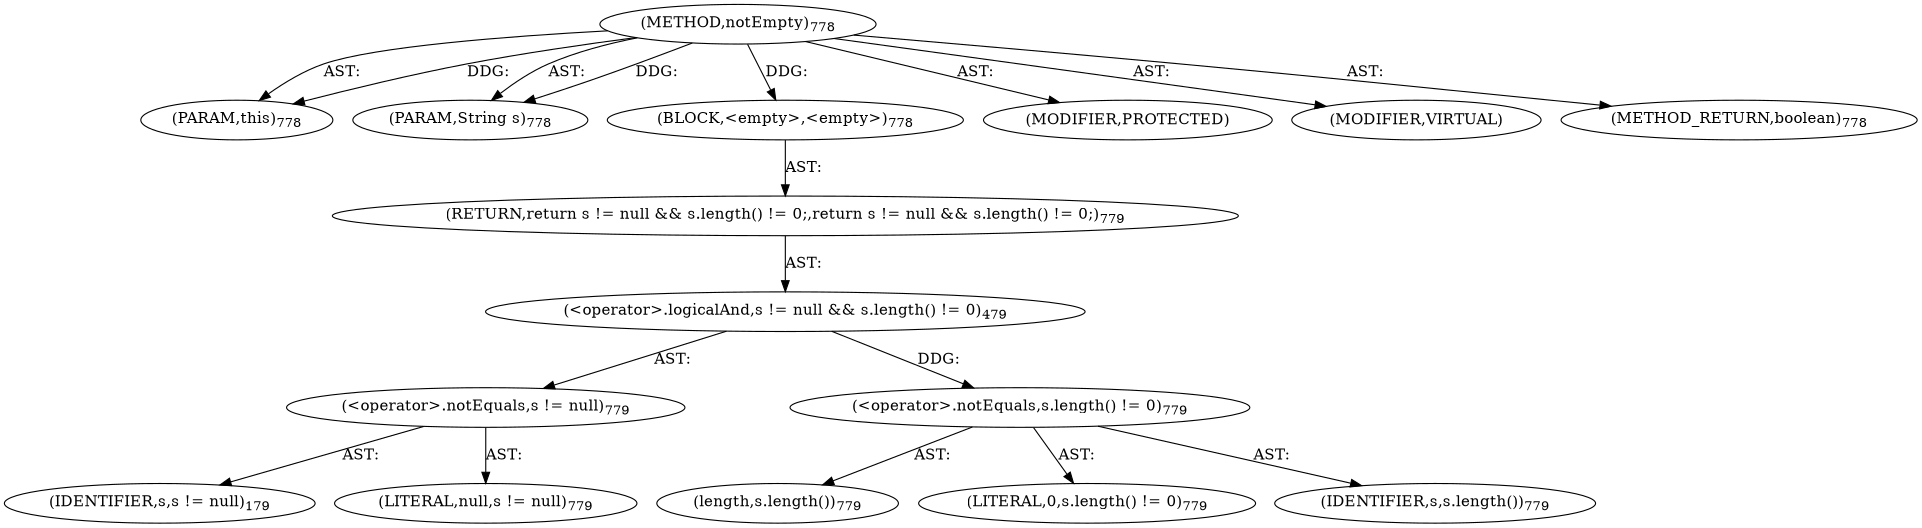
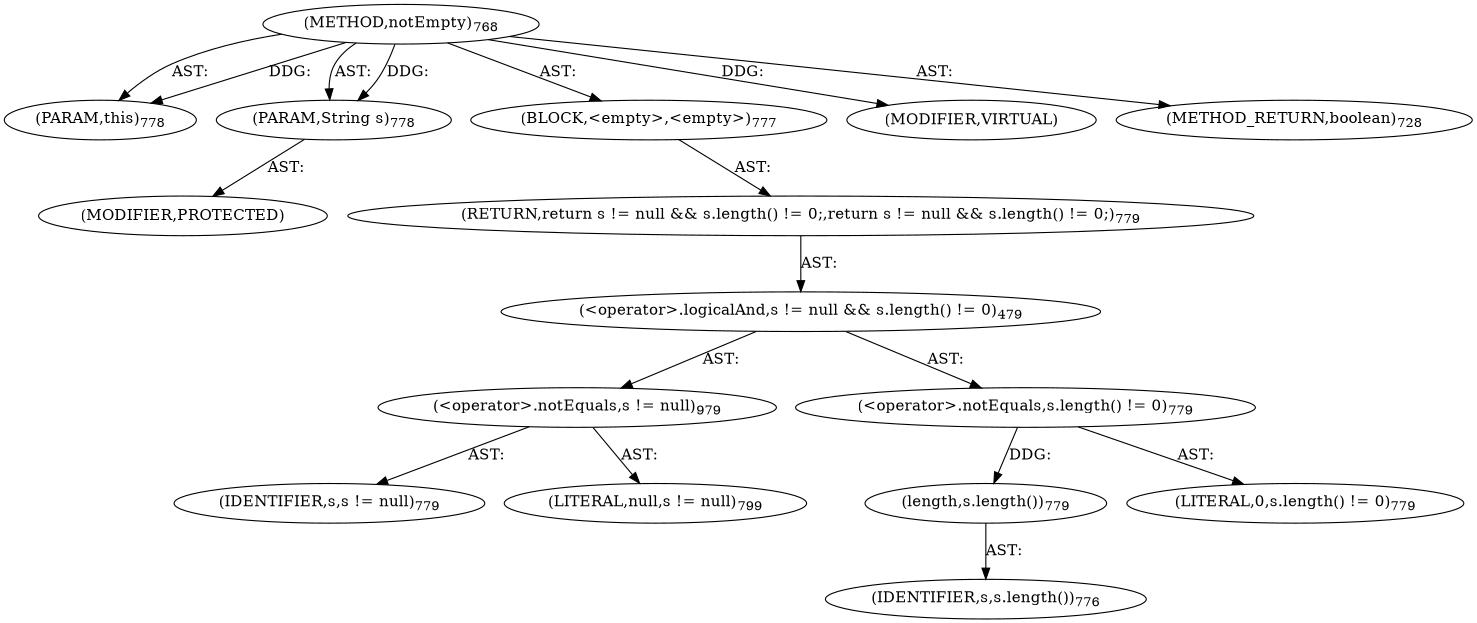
node "(METHOD,notEmpty)": text "778" -> "768"
edge "(METHOD,notEmpty)" -> "(MODIFIER,PROTECTED)": now "(PARAM,String s)" -> "(MODIFIER,PROTECTED)"
edge "(METHOD,notEmpty)" -> "(BLOCK,<empty>,<empty>)": label "DDG: " -> "AST: "
edge "(METHOD,notEmpty)" -> "(MODIFIER,VIRTUAL)": label "AST: " -> "DDG: "
node "(BLOCK,<empty>,<empty>)": text "778" -> "777"
node "(METHOD_RETURN,boolean)": text "778" -> "728"
edge "(<operator>.logicalAnd,s != null && s.length() != 0)" -> "(<operator>.notEquals,s.length() != 0)": label "DDG: " -> "AST: "
node "(<operator>.notEquals,s != null)": text "779" -> "979"
edge "(<operator>.notEquals,s.length() != 0)" -> "(length,s.length())": label "AST: " -> "DDG: "
edge "(<operator>.notEquals,s.length() != 0)" -> "(IDENTIFIER,s,s.length())": now "(length,s.length())" -> "(IDENTIFIER,s,s.length())"
node "(IDENTIFIER,s,s != null)": text "179" -> "779"
node "(LITERAL,null,s != null)": text "779" -> "799"
node "(IDENTIFIER,s,s.length())": text "779" -> "776"
